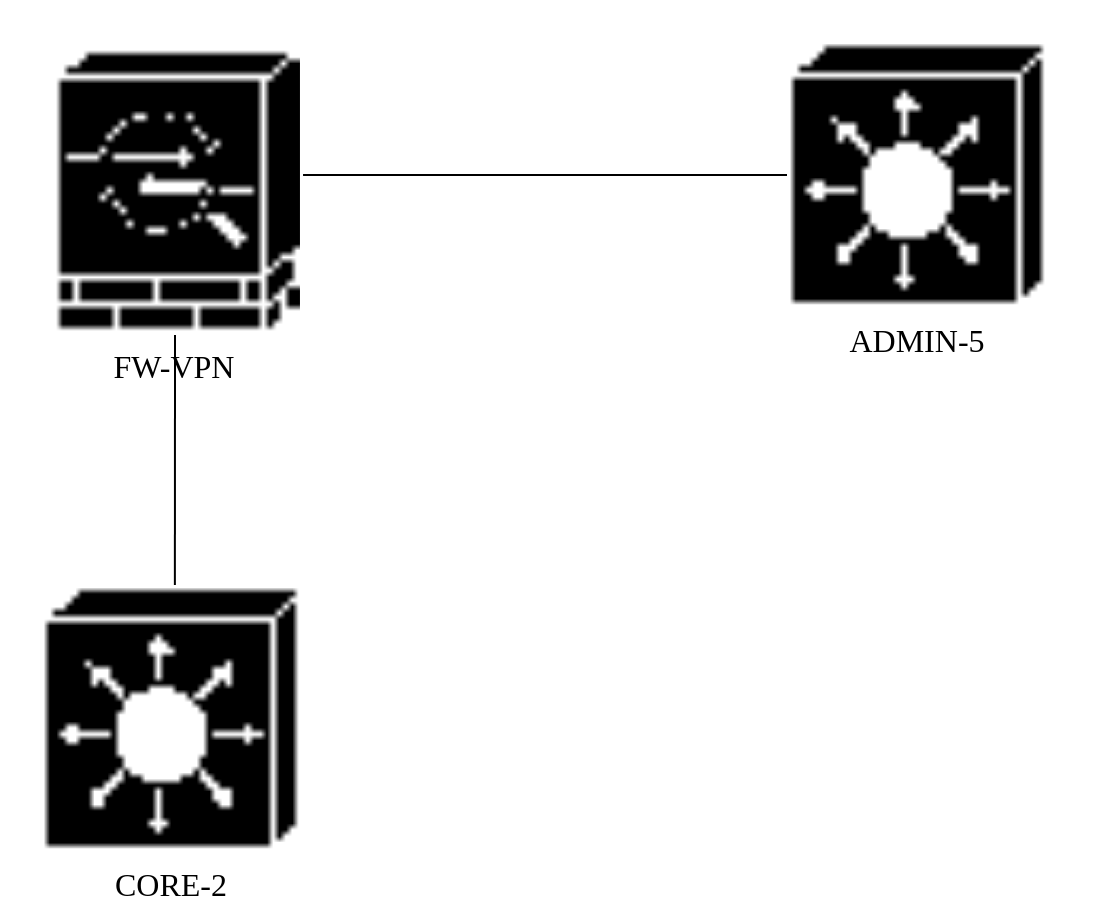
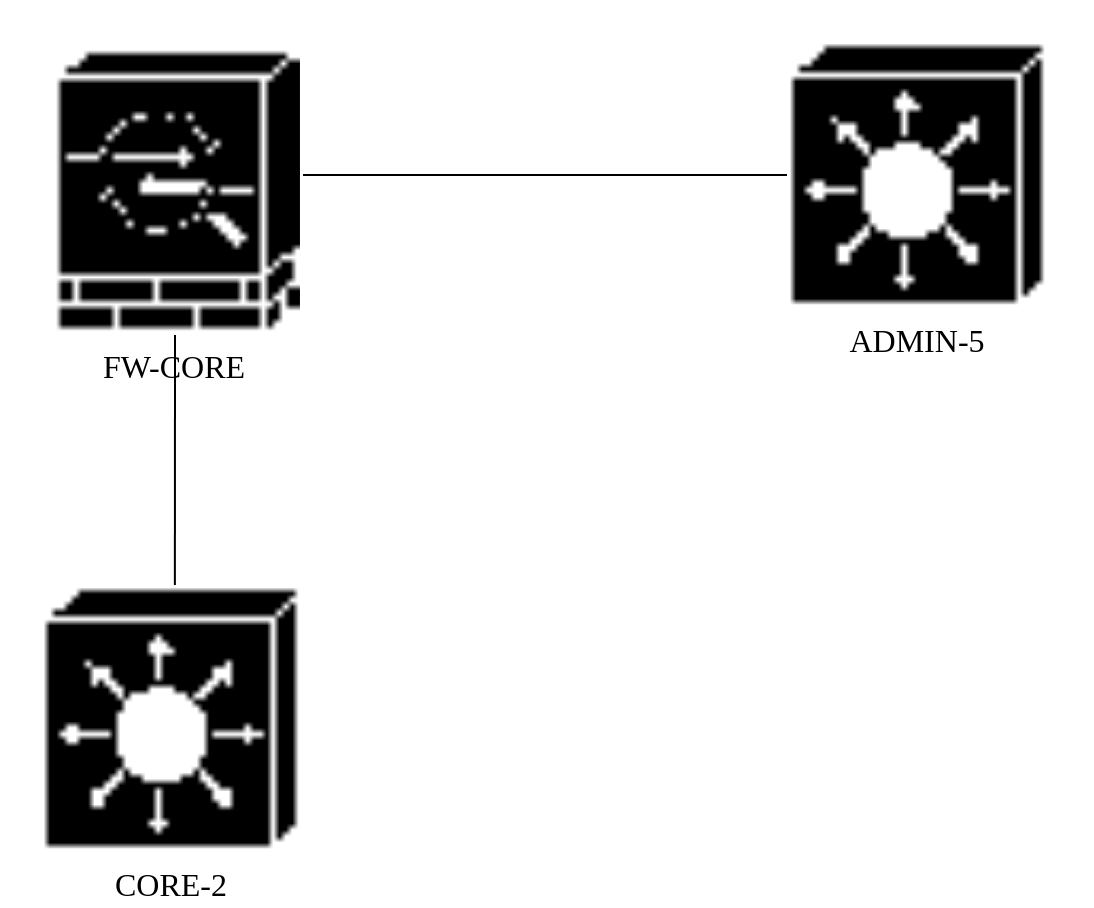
node "FW-VPN": label "FW-VPN" -> "FW-CORE"
